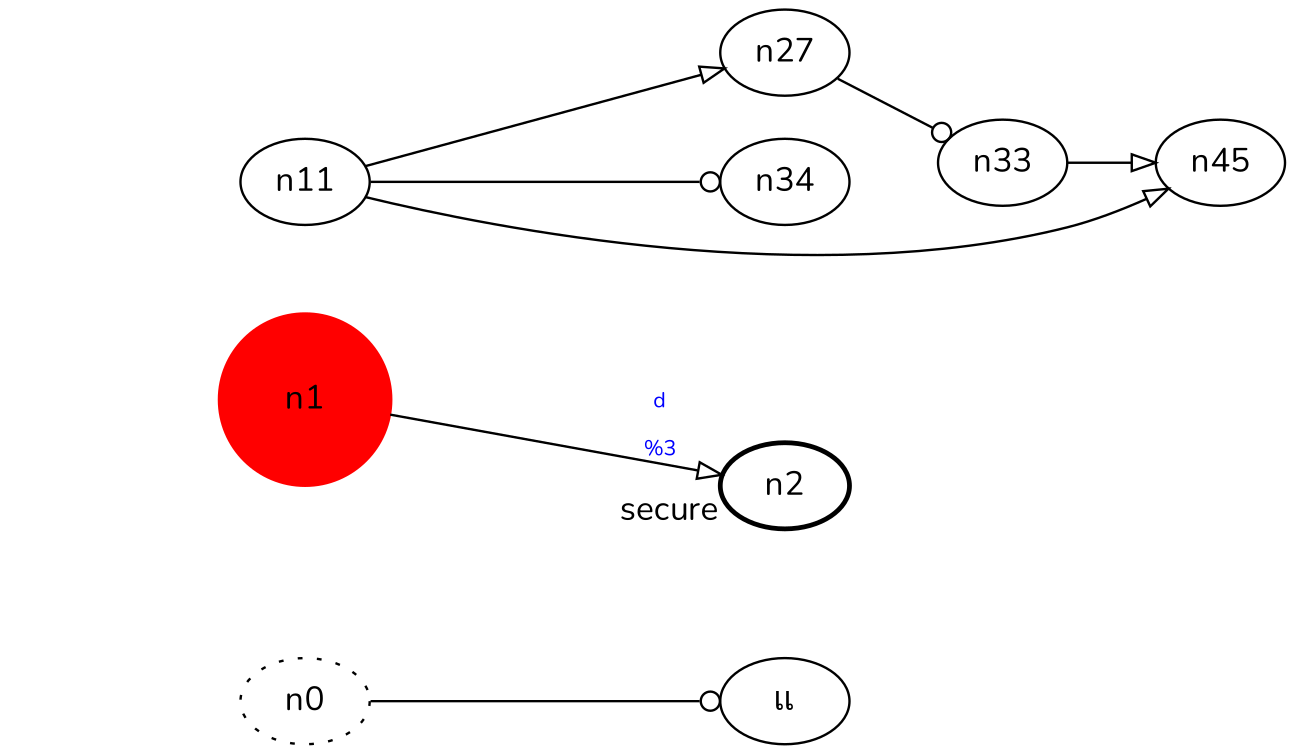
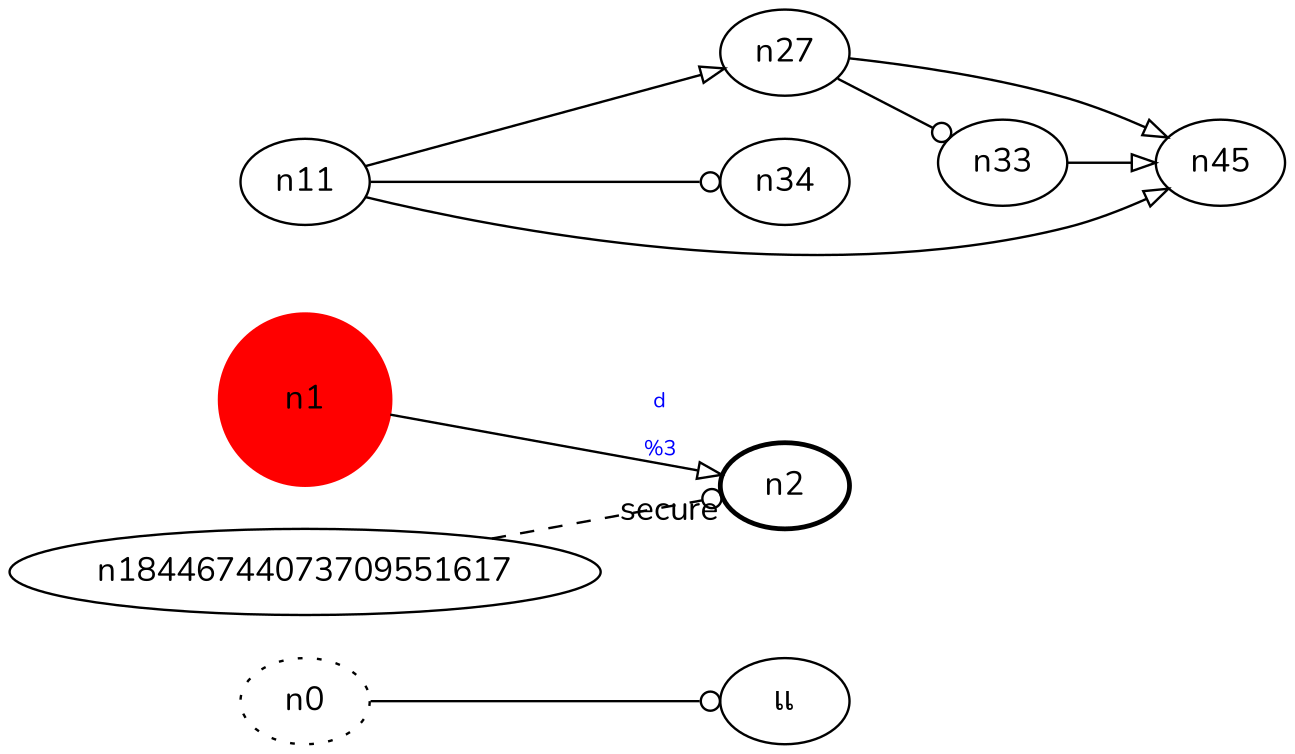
edge "n27" -> "n45": added
node "n18446744073709551617": added
